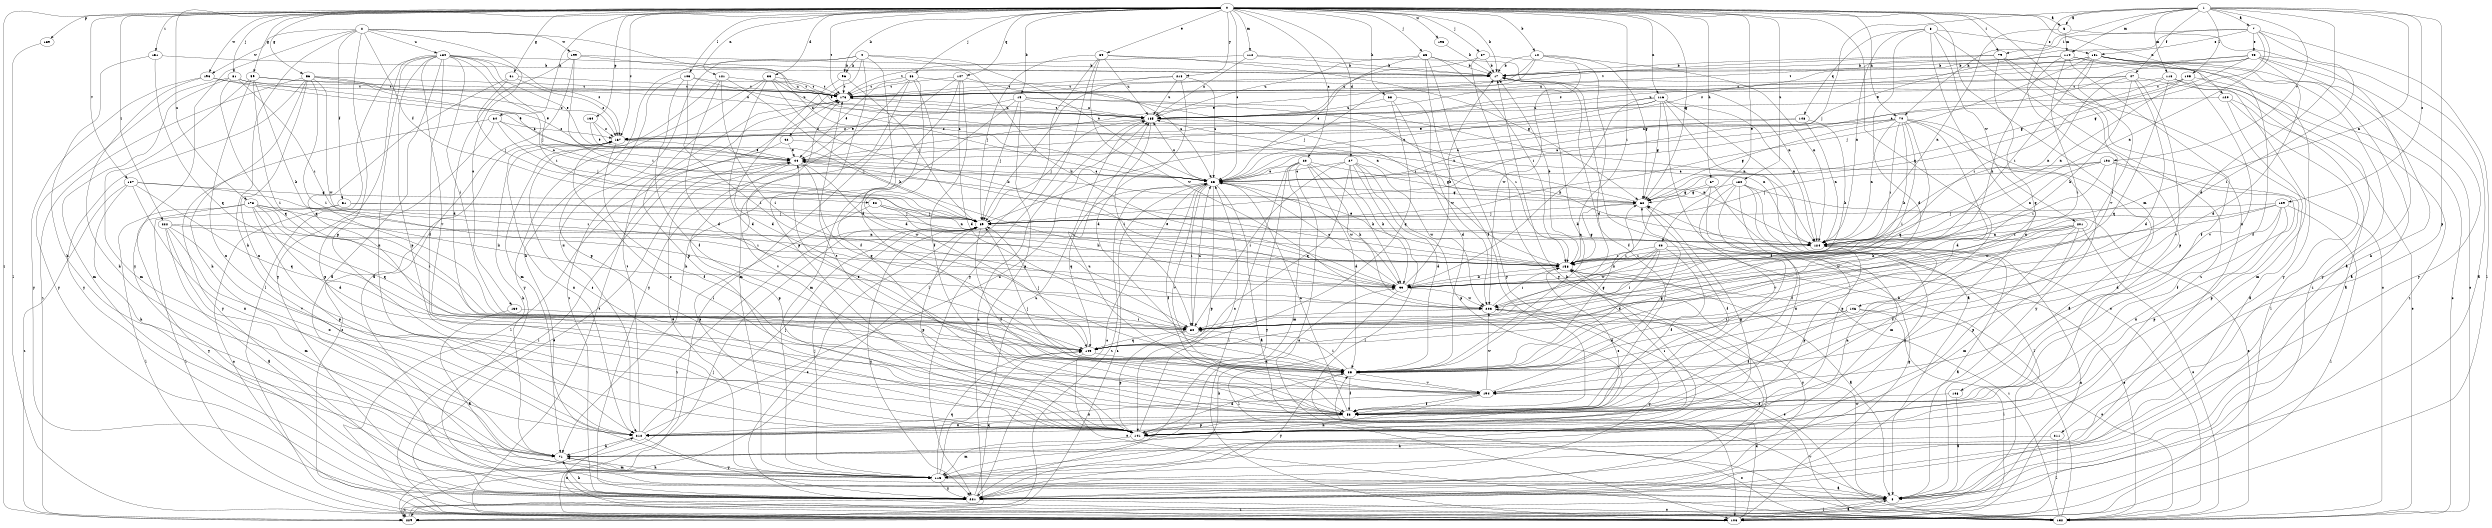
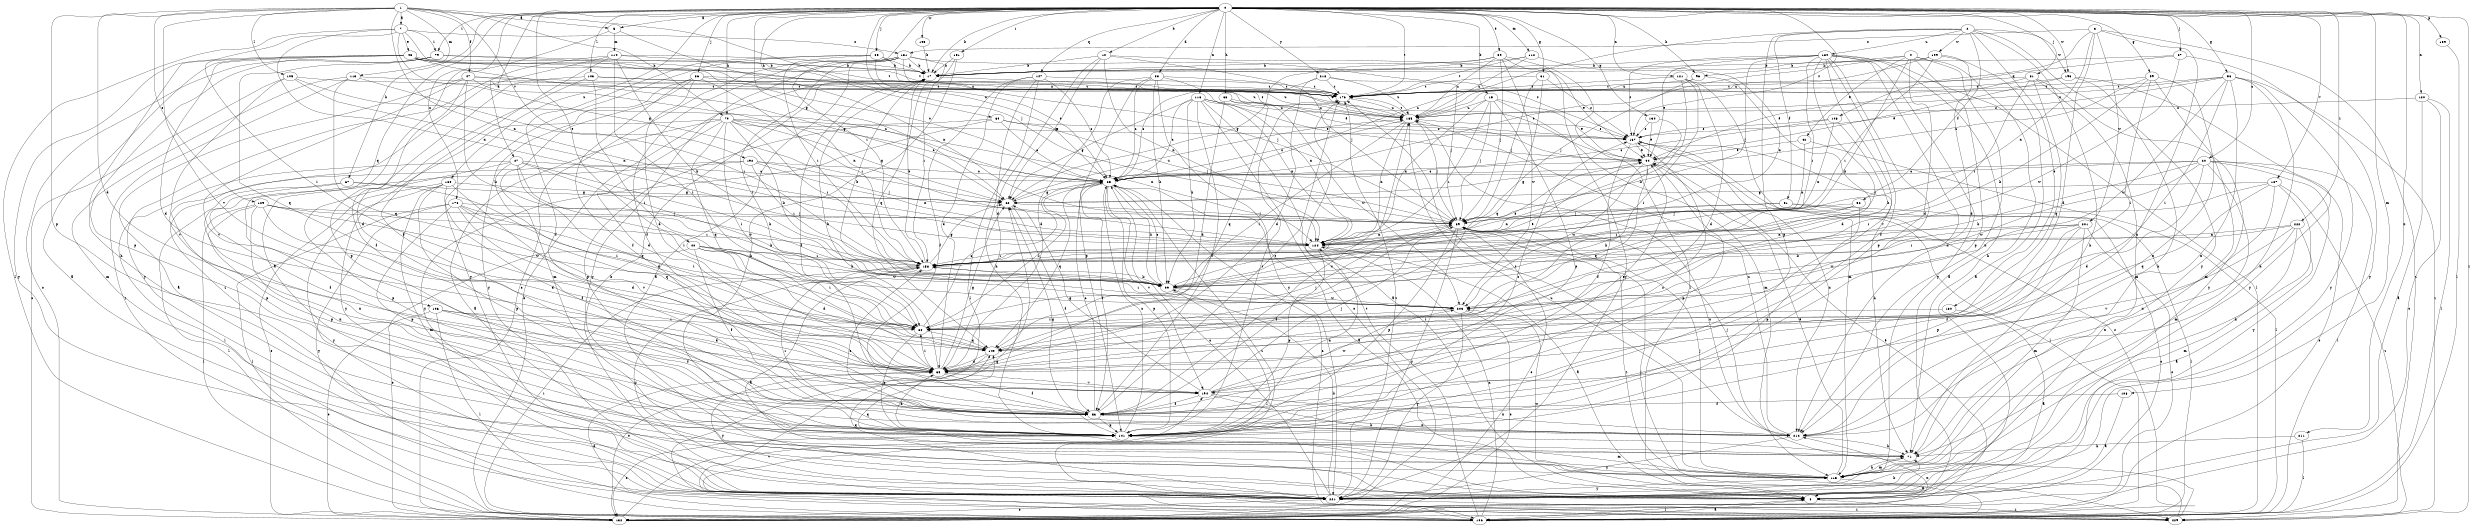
edge "1" -> "114": removed, label "m"
